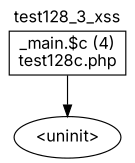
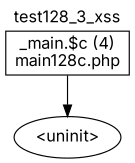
node "_main.$c (4) test128c.php": label "_main.$c (4) test128c.php" -> "_main.$c (4) main128c.php"
